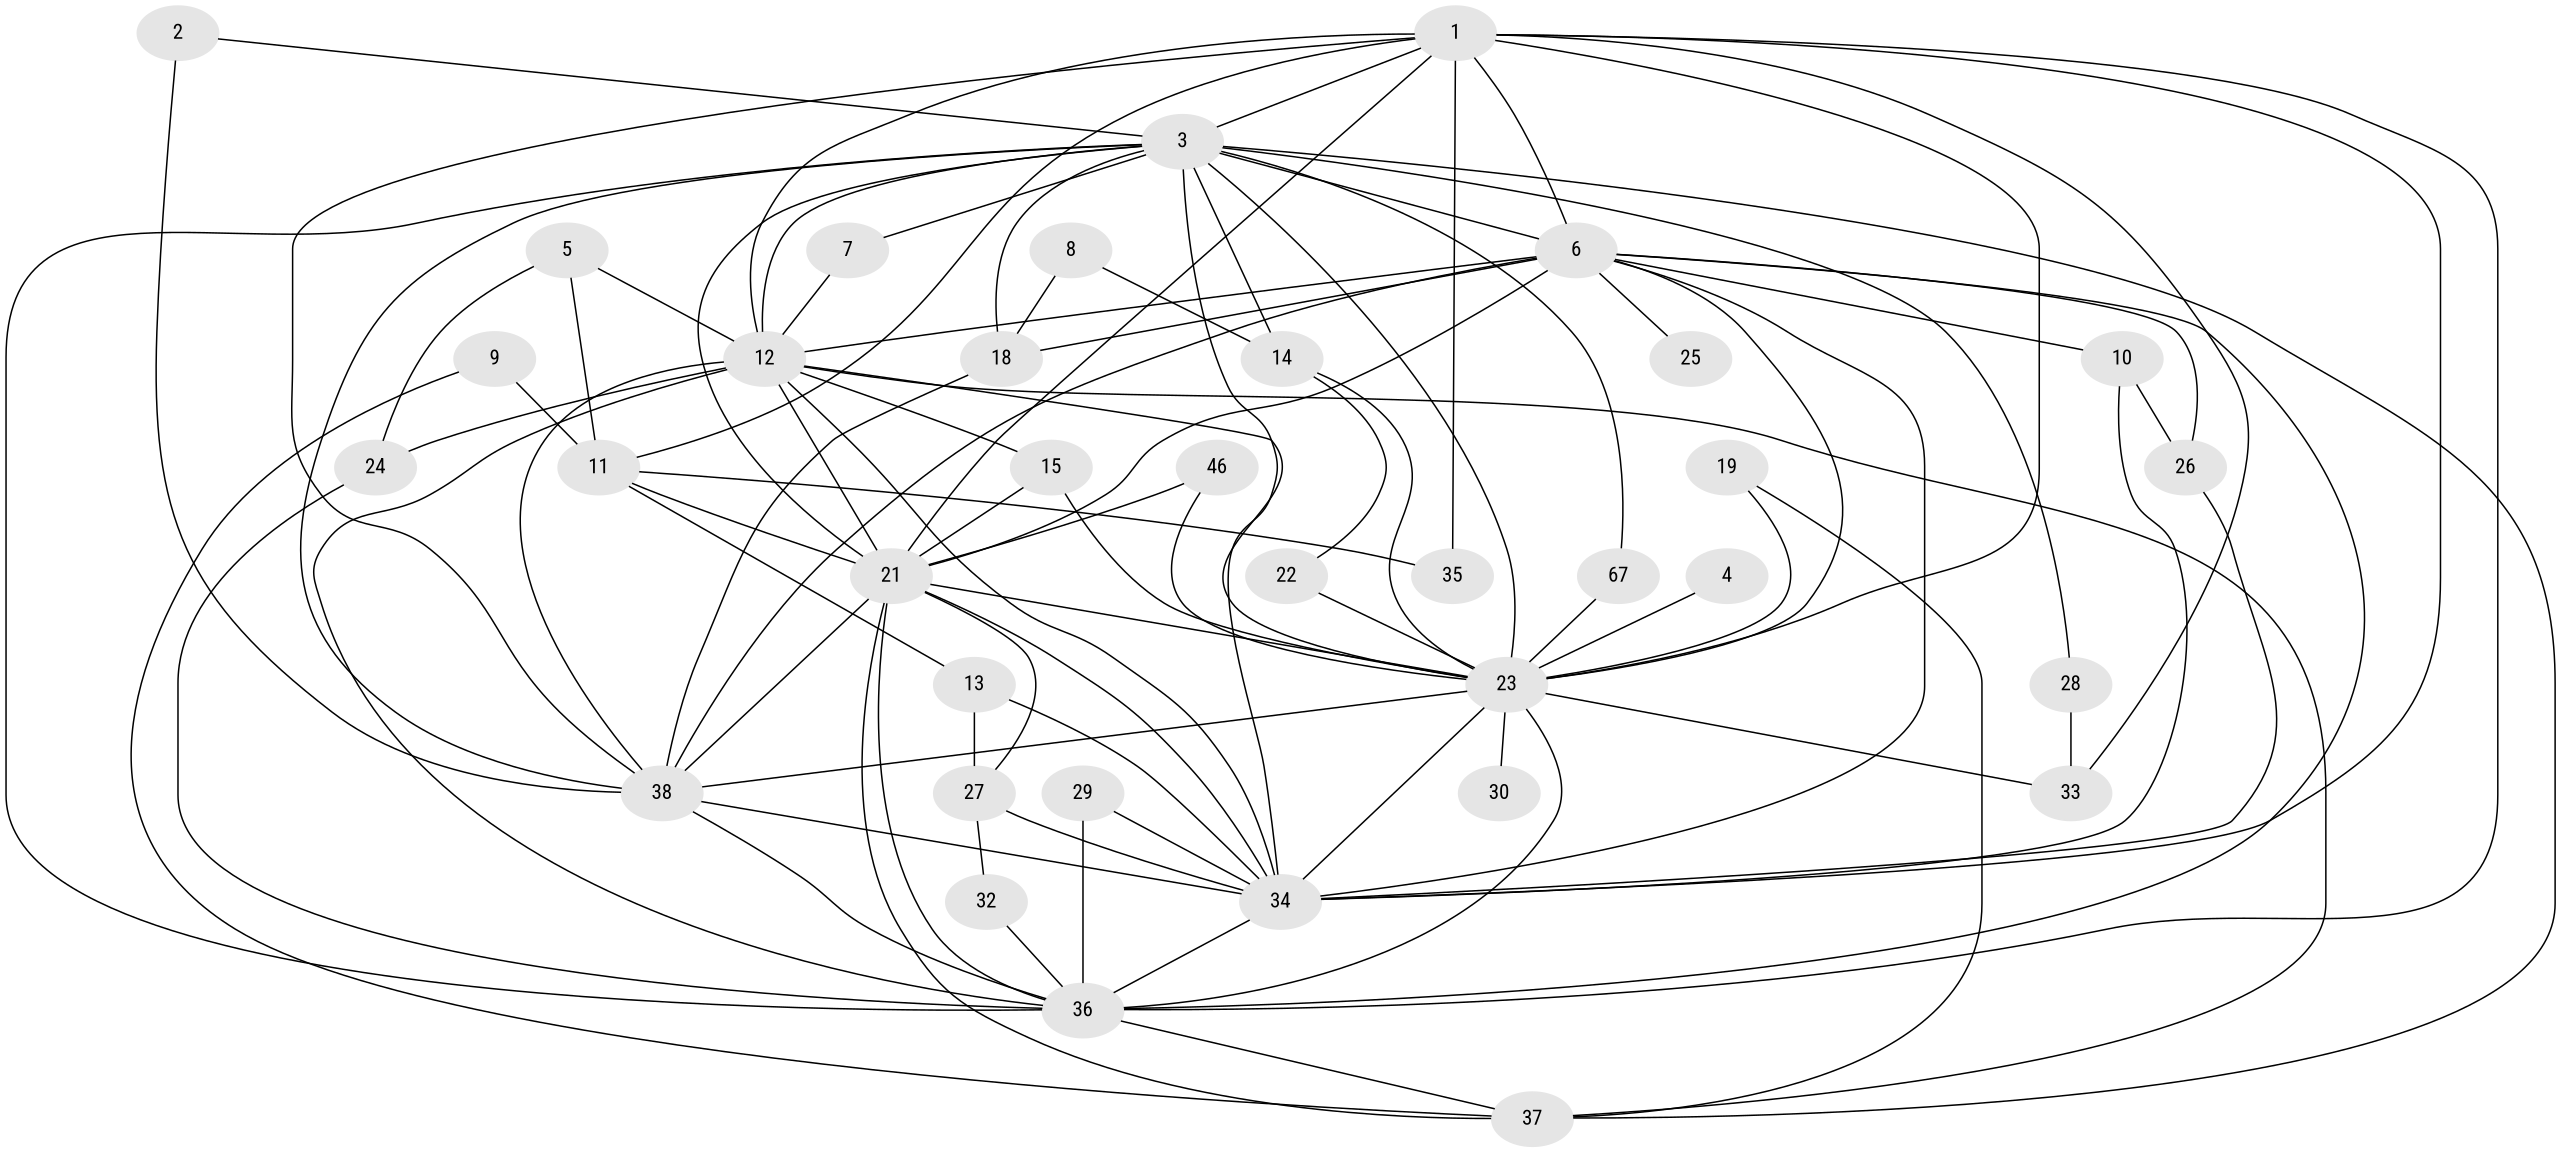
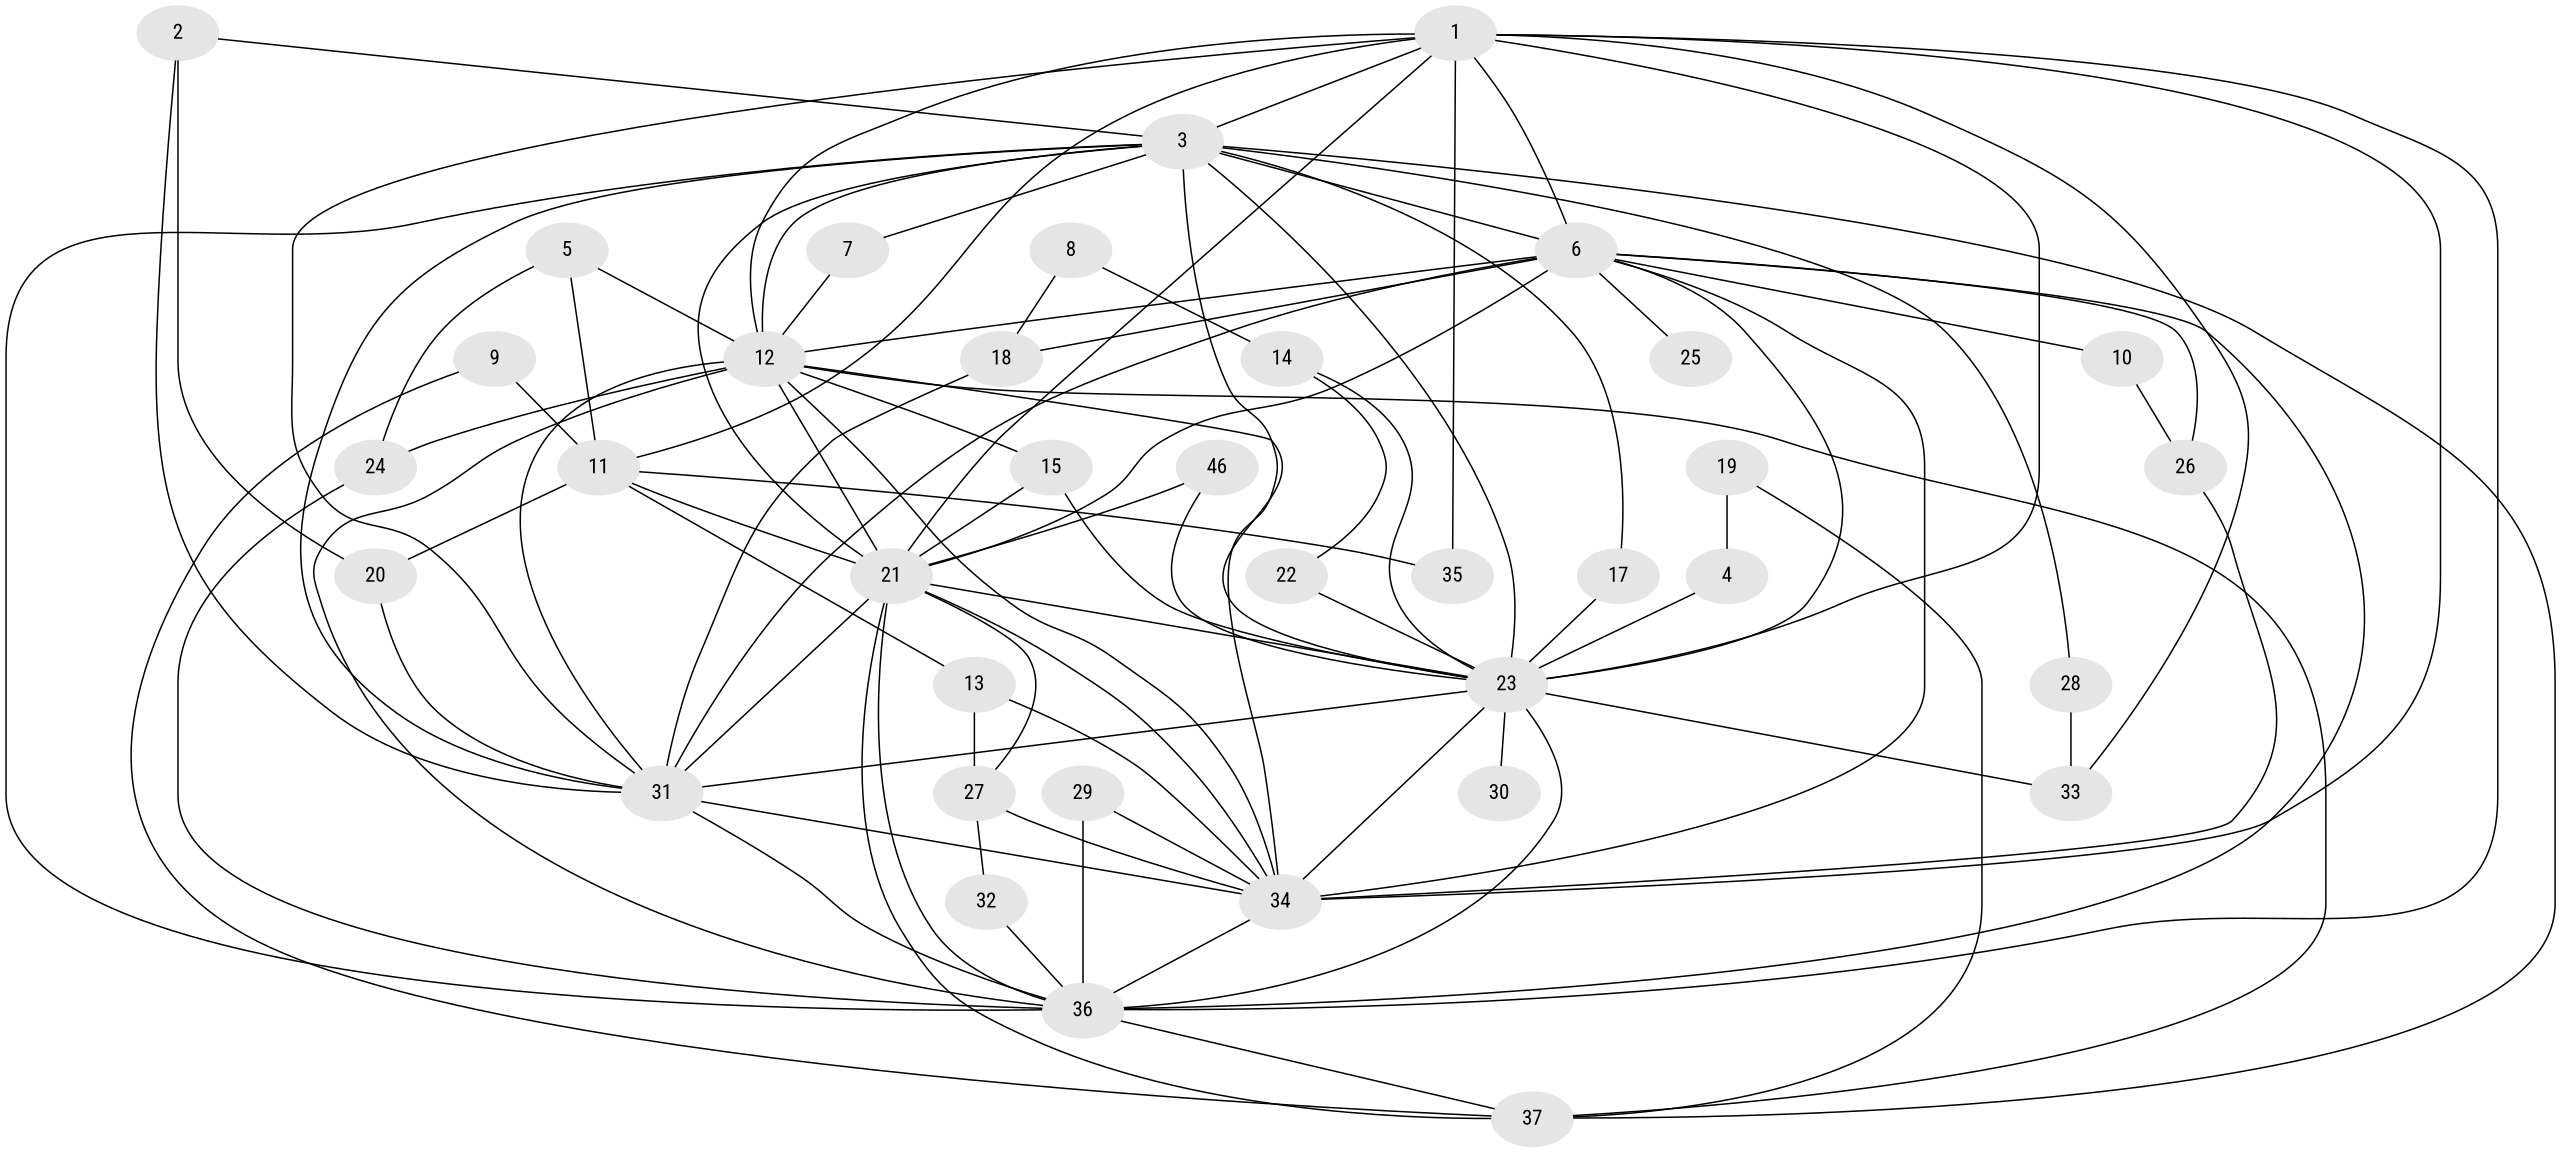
edge "3" -- "18": removed
edge "3" -- "14": removed
node "20": added
node "67": label "67" -> "17"
edge "19" -- "23": now "19" -- "4"
node "38": label "38" -> "31"
edge "10" -- "34": removed
